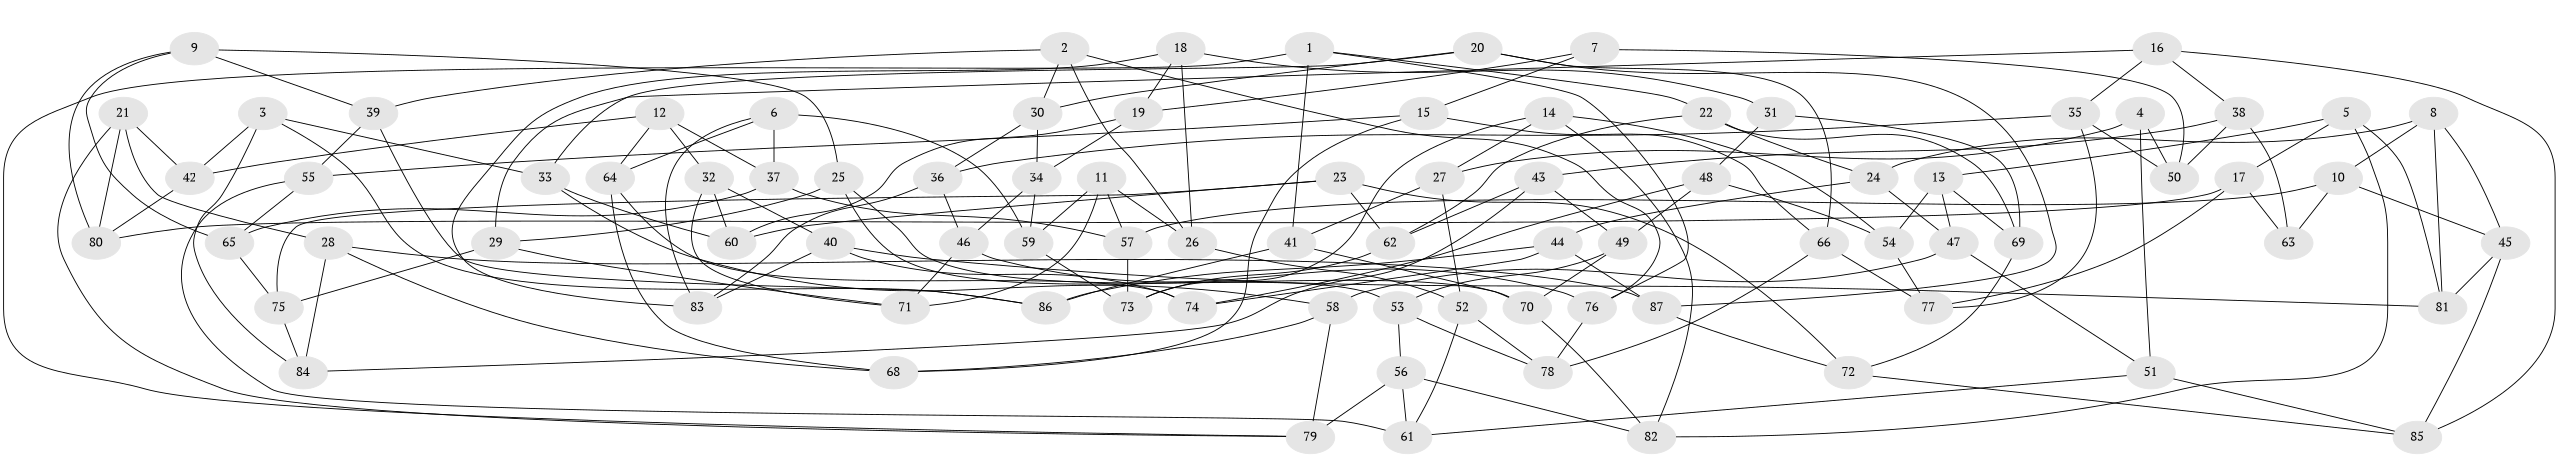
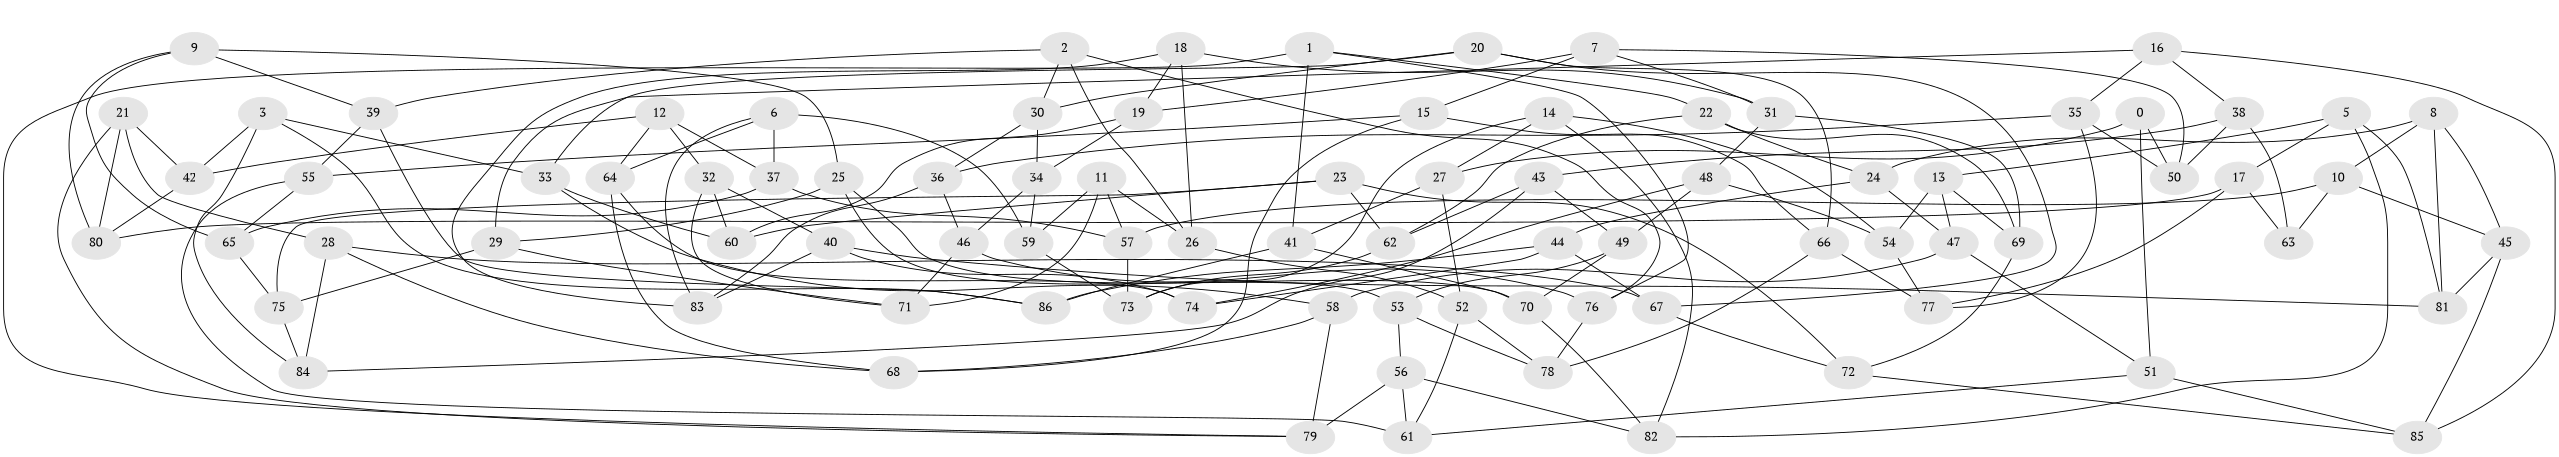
edge "7" -- "31": added
node "4": label "4" -> "0"
node "87": label "87" -> "67"
